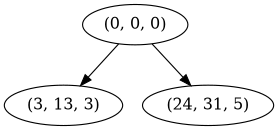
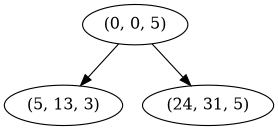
node "(0, 0, 0)": label "(0, 0, 0)" -> "(0, 0, 5)"
node "(3, 13, 3)": label "(3, 13, 3)" -> "(5, 13, 3)"
